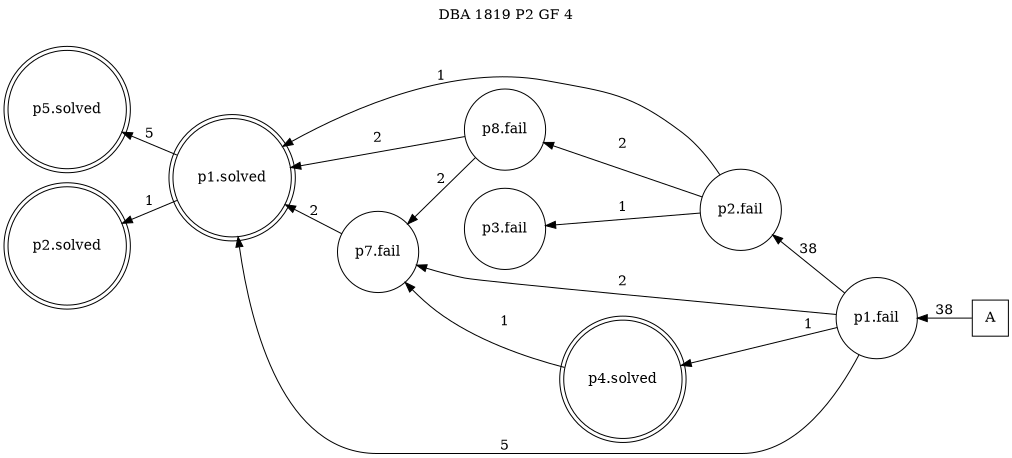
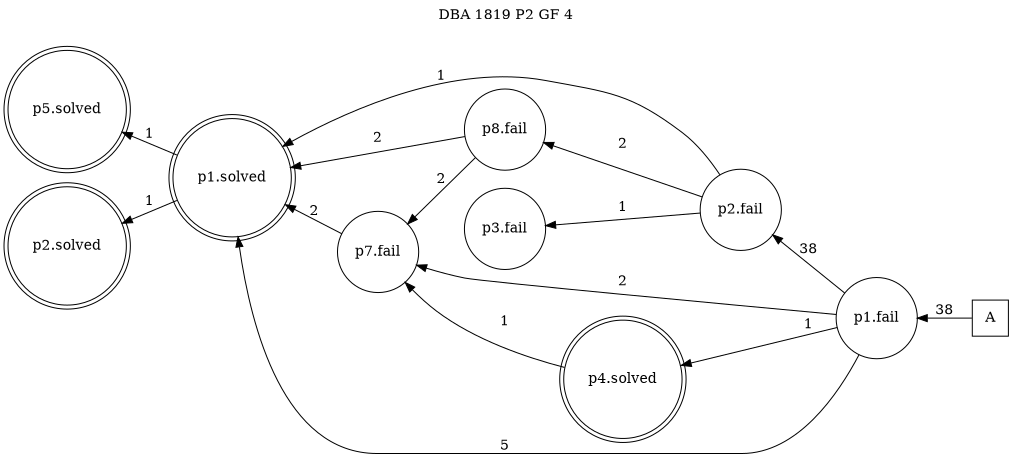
edge "p1.solved" -> "p5.solved": label "5" -> "1"
